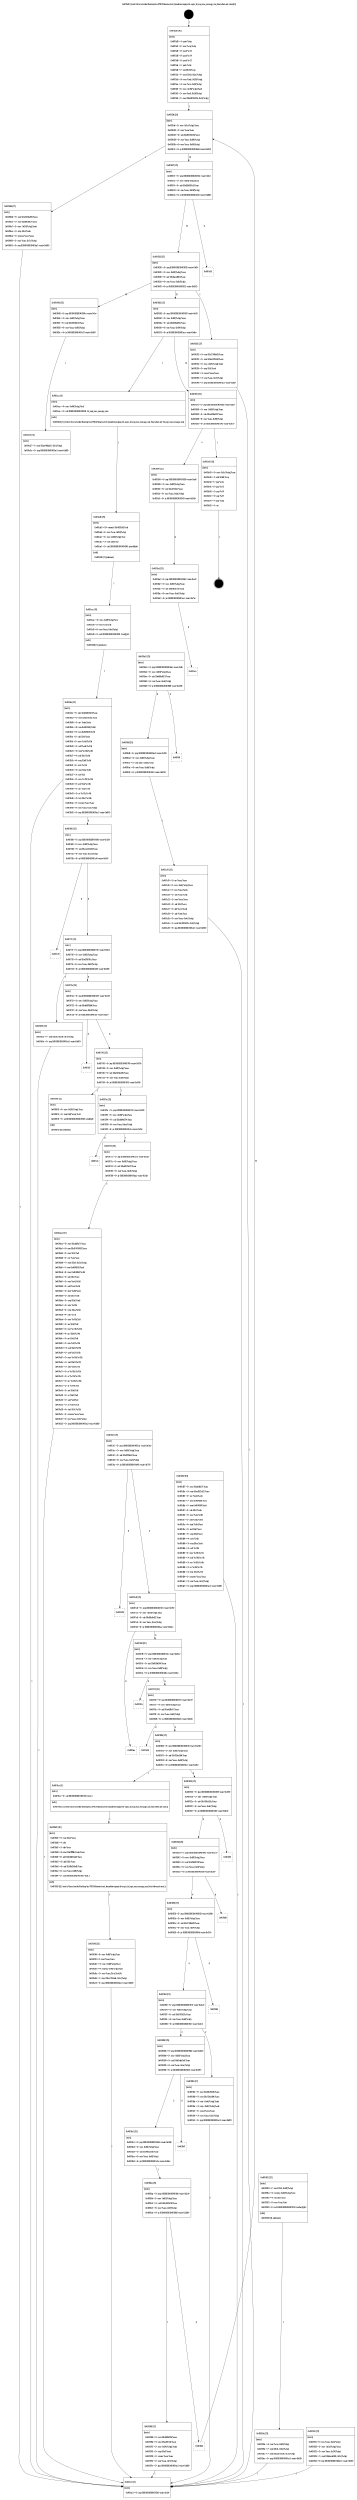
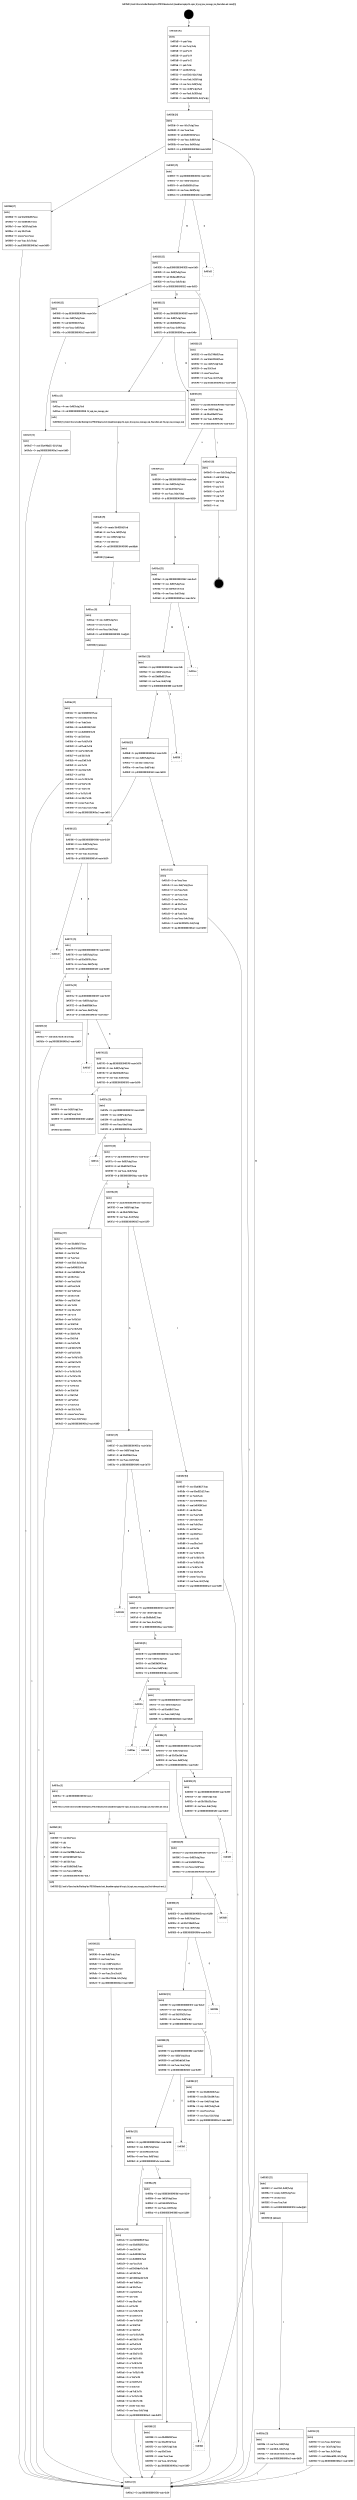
edge "0x4016ad [25]" -> "0x4016c6 [25]": added, label "10"
edge "0x401afe [87]" -> "0x4016f8 [25]": now "0x4016df [25]" -> "0x4016f8 [25]"
node "0x40178e [25]": added
edge "0x401e37 [12]" -> "0x401ec3 [5]": added, label "1"
edge "0x4017c0 [25]" -> "0x401baa": now "0x401d3a" -> "0x401baa"
edge "0x401824 [25]" -> "0x40183d [25]": now "0x40180b [25]" -> "0x40183d [25]"
edge "0x40186f [25]" -> "0x401888 [25]": removed, label "2"
node "0x401a3a [144]": added
